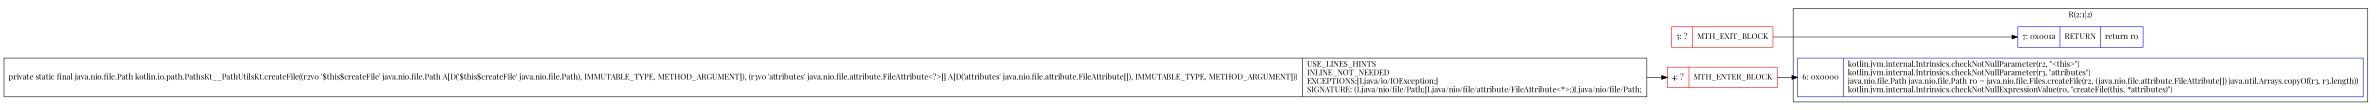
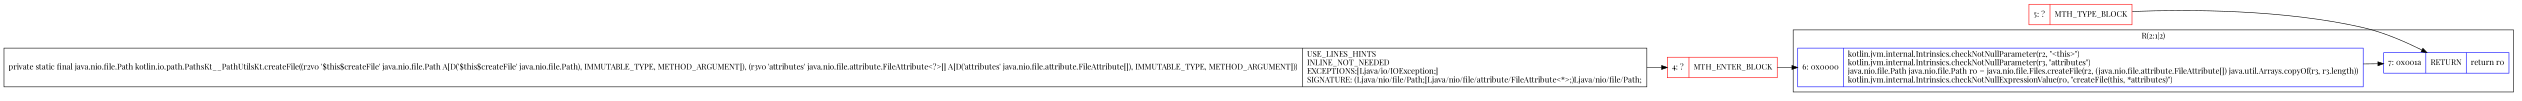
node "5: ?": text "MTH_EXIT_BLOCK" -> "MTH_TYPE_BLOCK"
edge "6: 0x0000" -> "7: 0x001a": added
